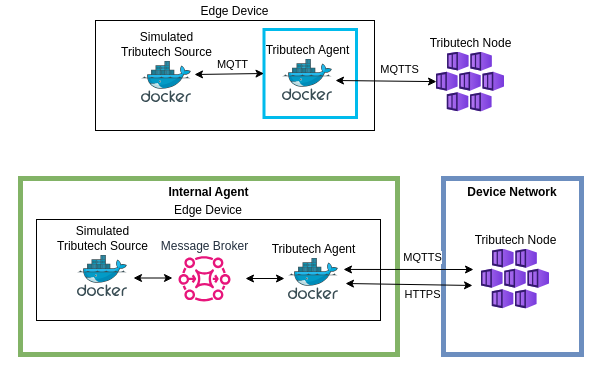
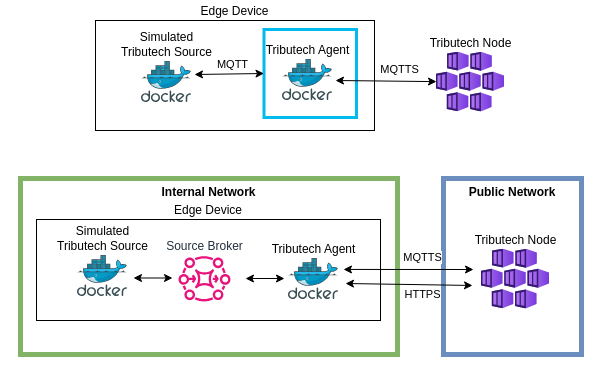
node "Internal Agent": label "Internal Agent" -> "Internal Network"
node "Device Network": label "Device Network" -> "Public Network"
node "Message Broker": label "Message Broker" -> "Source Broker"
